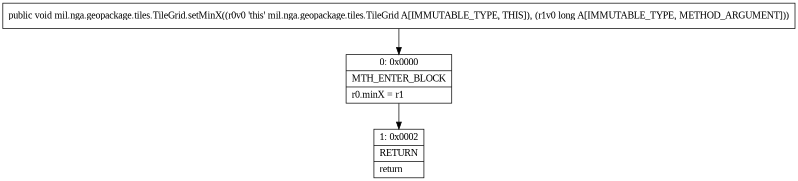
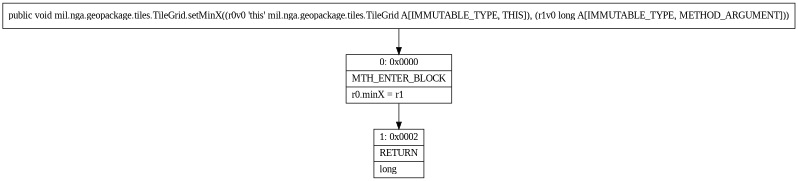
node "1: 0x0002": text "return" -> "long"
